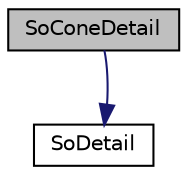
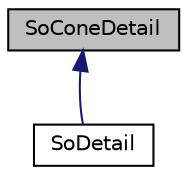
edge "SoConeDetail" -> "SoDetail": reversed
